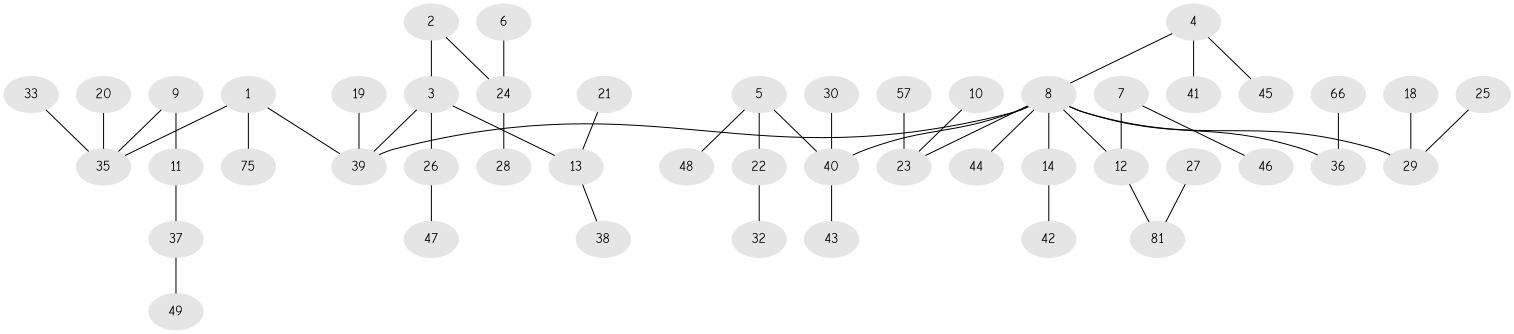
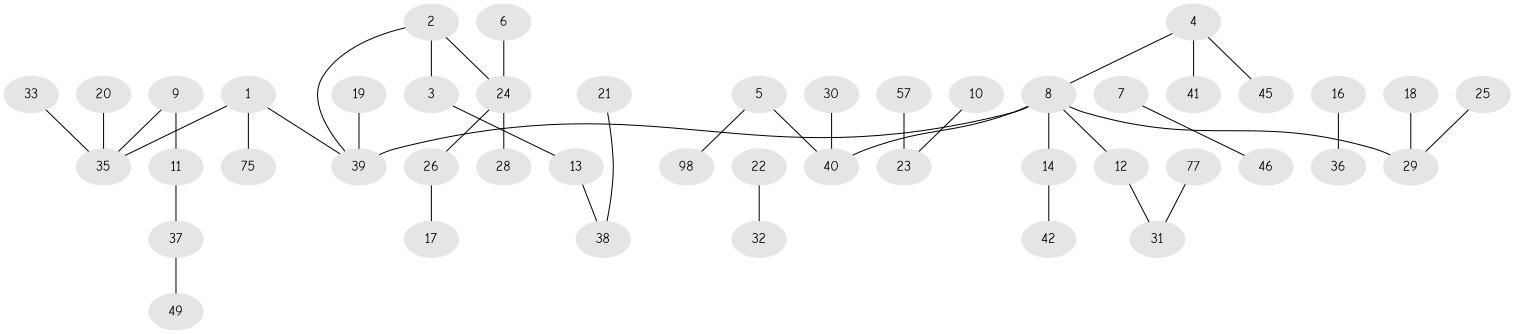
node "66": label "66" -> "16"
edge "5" -- "22": removed
edge "3" -- "39": now "2" -- "39"
edge "3" -- "26": now "24" -- "26"
edge "21" -- "13": now "21" -- "38"
edge "8" -- "23": removed
edge "7" -- "12": removed
edge "8" -- "36": removed
node "48": label "48" -> "98"
node "44": removed
node "27": label "27" -> "77"
node "47": label "47" -> "17"
node "43": removed
node "81": label "81" -> "31"
